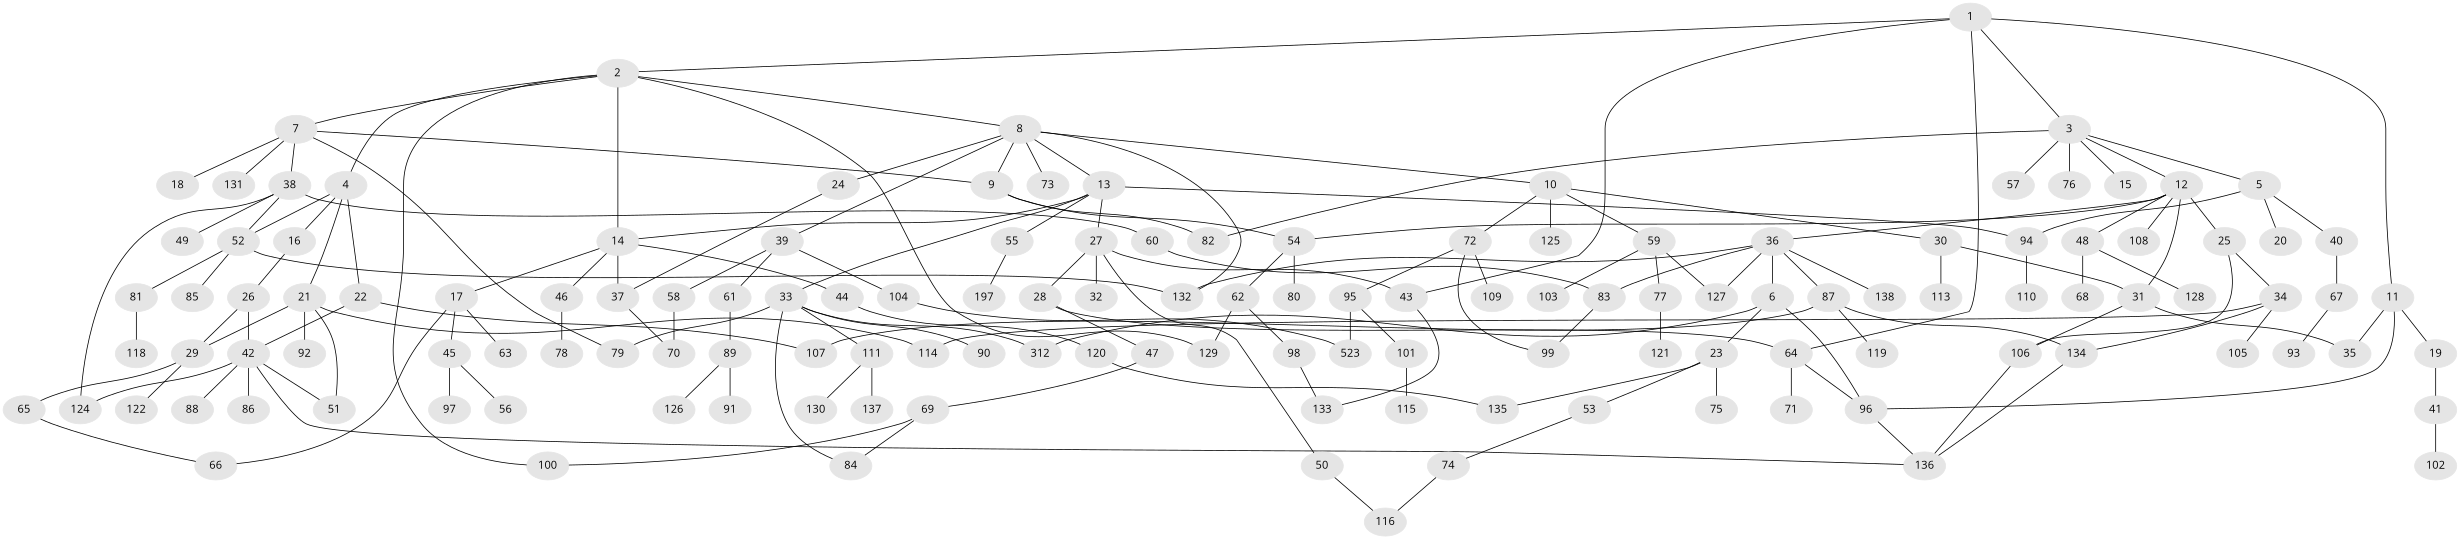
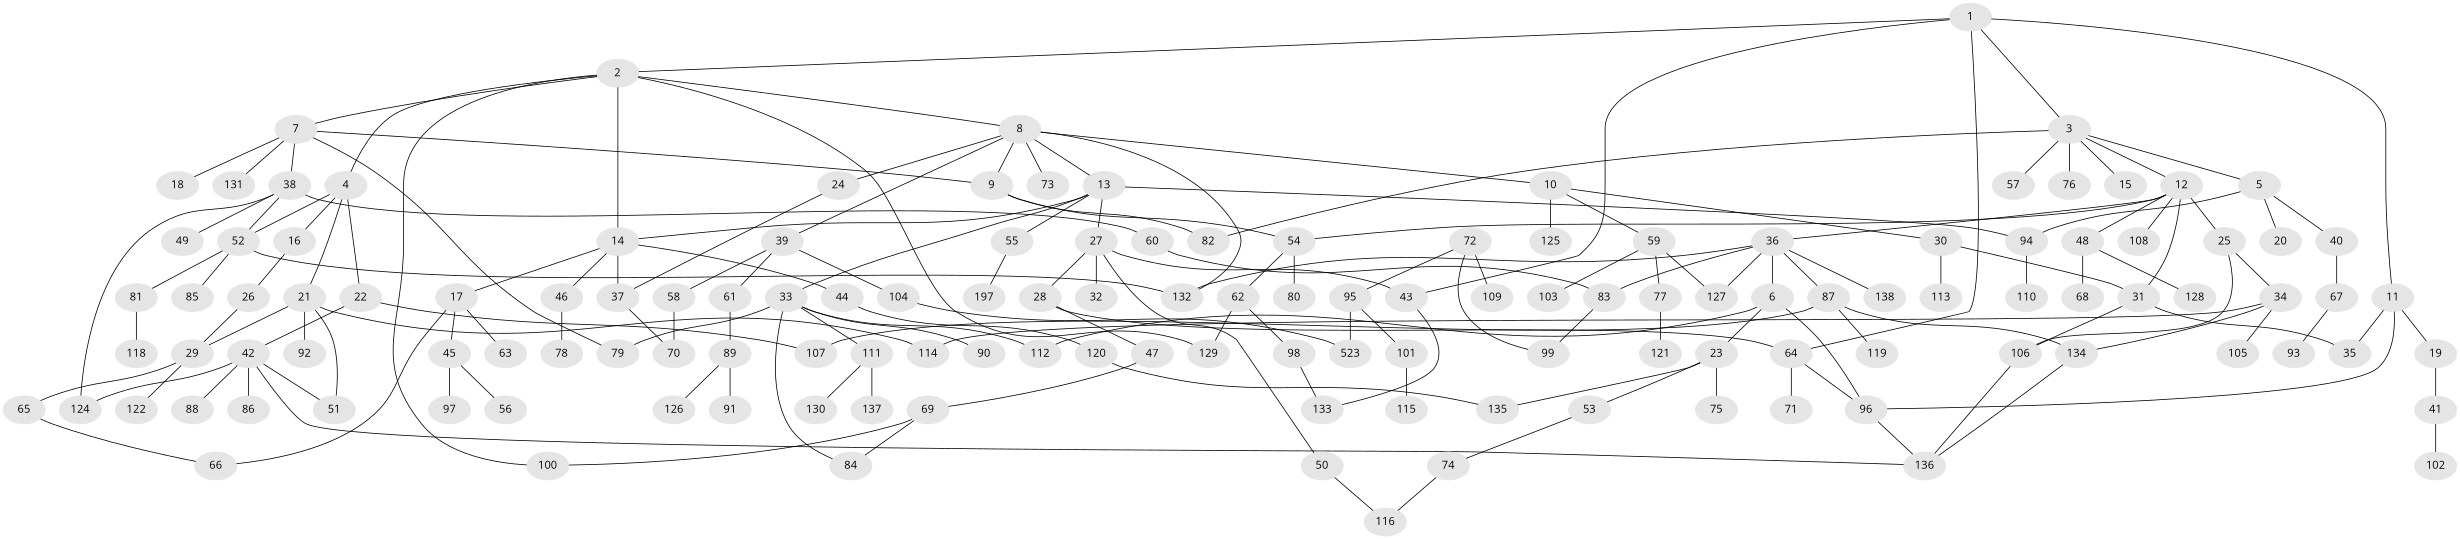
edge "10" -- "72": removed
edge "26" -- "42": removed
node "312": label "312" -> "112"
